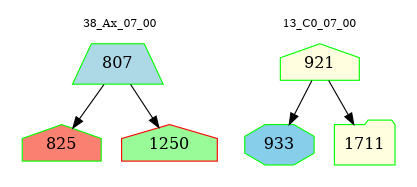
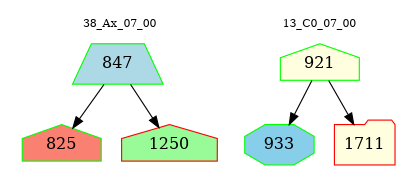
node "807": label "807" -> "847"
node "1711": color green -> red
